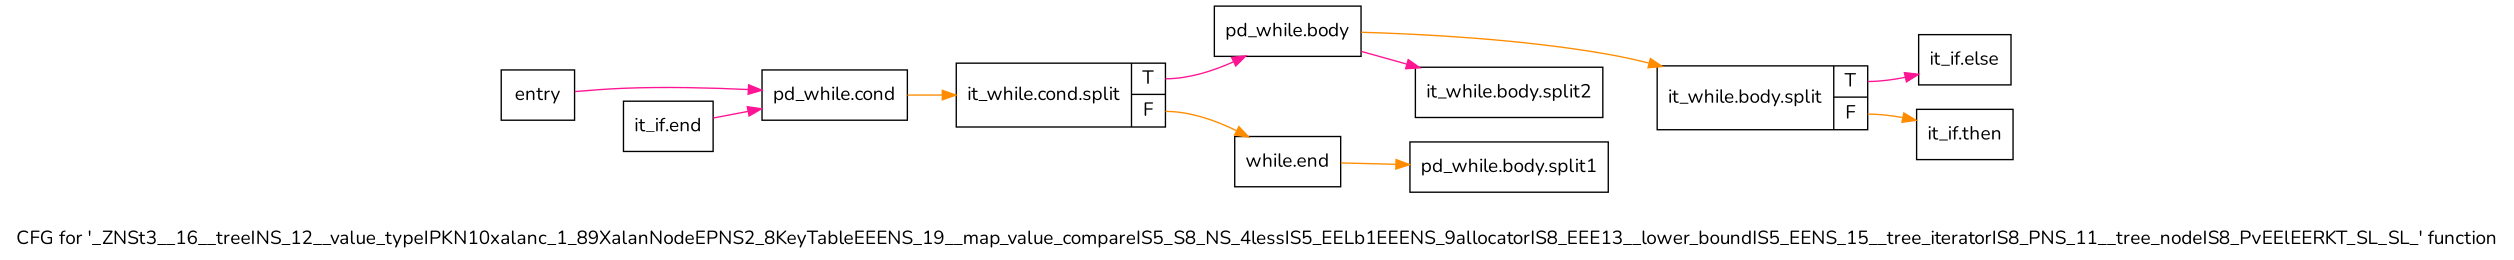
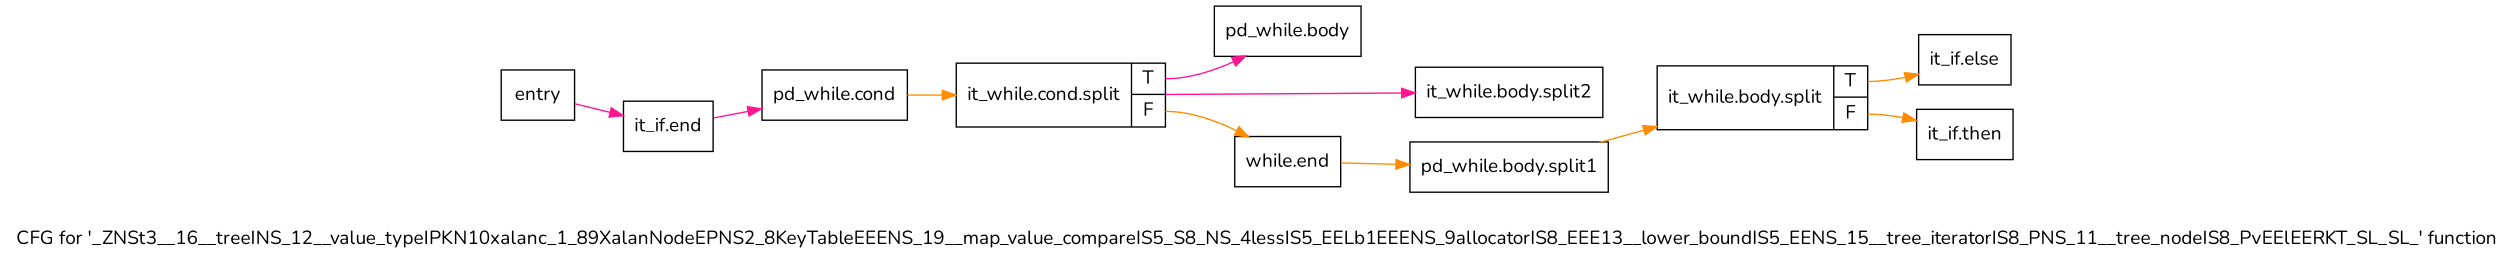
edge "pd_while.body" -> "it_while.body.split": now "pd_while.body.split1" -> "it_while.body.split"
edge "pd_while.body" -> "it_while.body.split2": now "it_while.cond.split" -> "it_while.body.split2"
edge "it_while.body.split" -> "it_if.else": color deeppink -> darkorange
edge "entry" -> "pd_while.cond": now "entry" -> "it_if.end"
